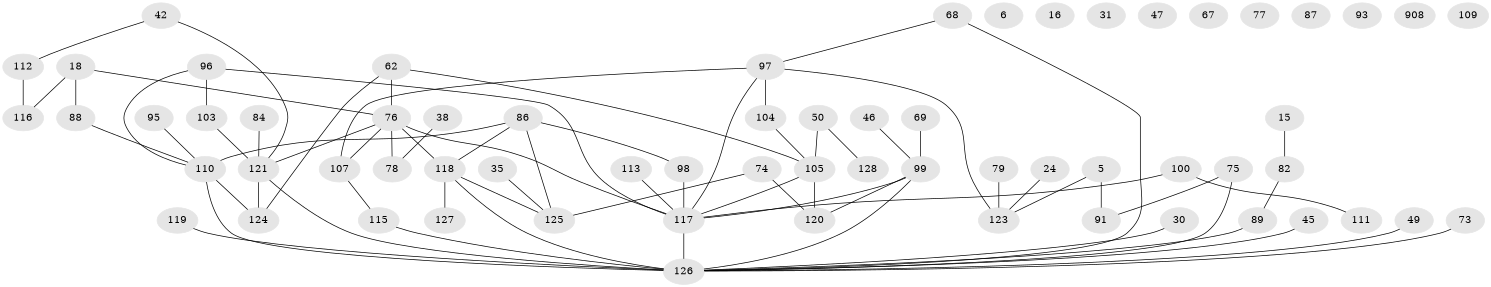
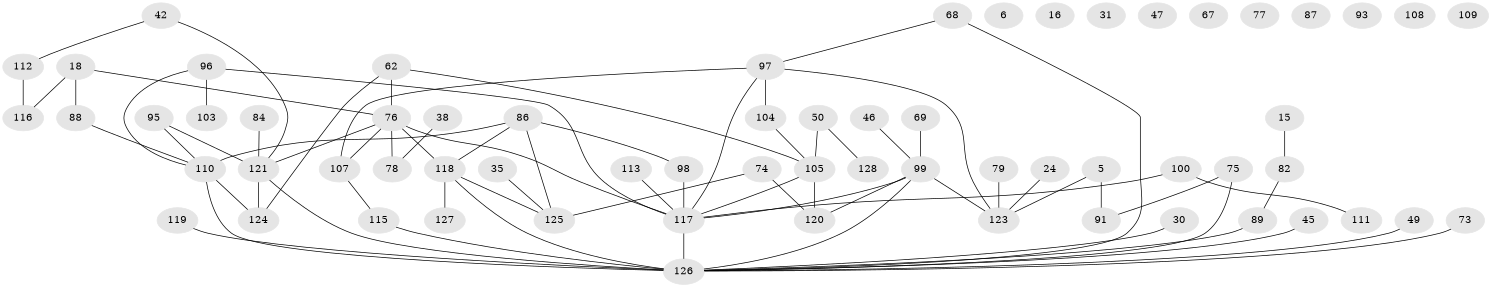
node "908": label "908" -> "108"
edge "103" -- "121": now "95" -- "121"
edge "99" -- "123": added
